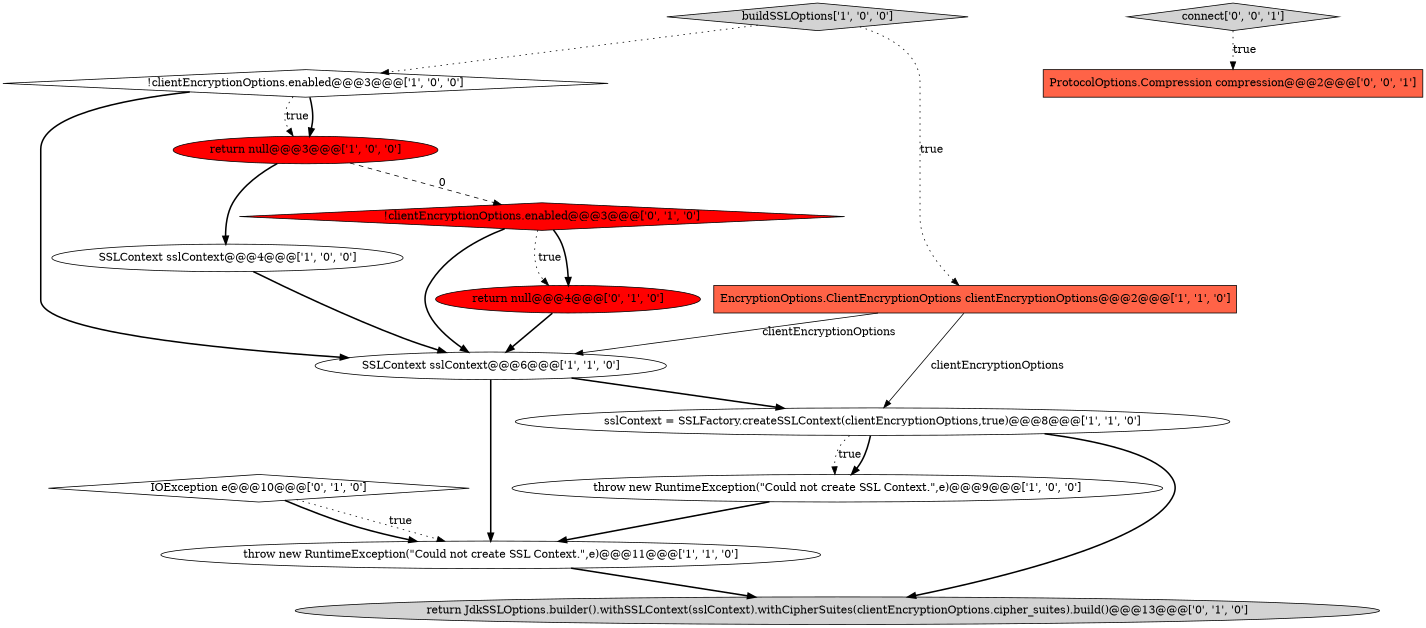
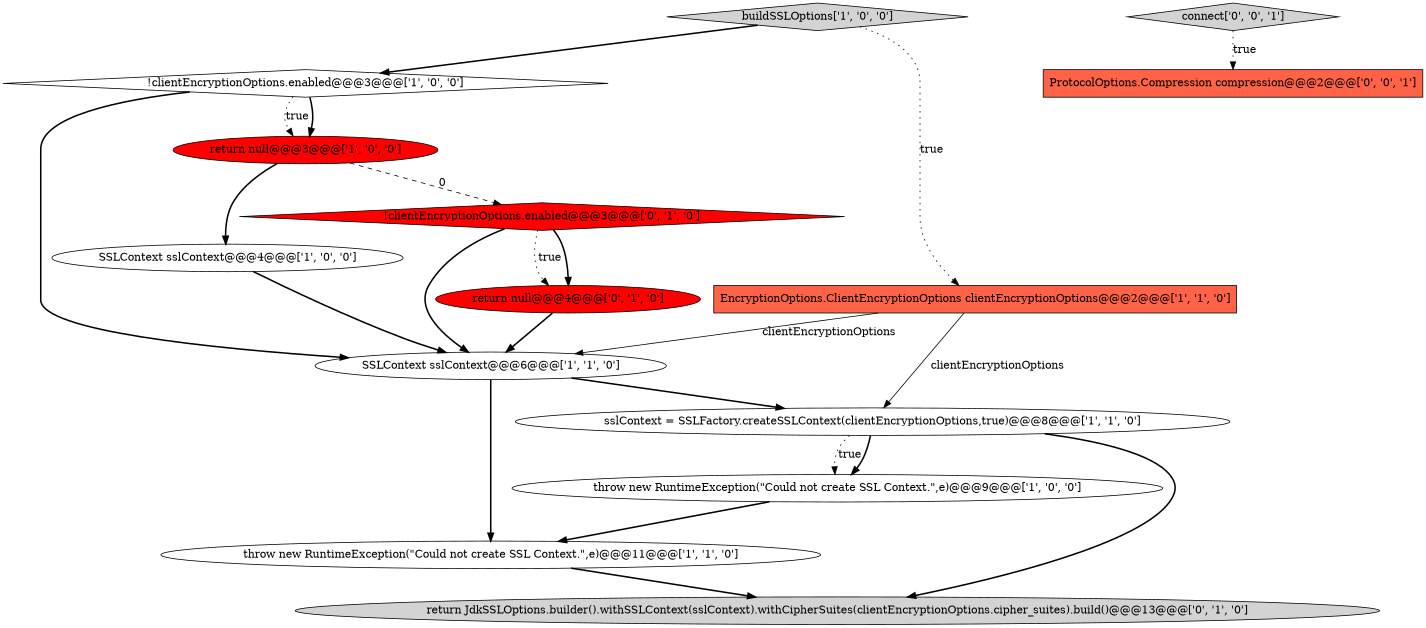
edge "buildSSLOptions['1', '0', '0']" -> "!clientEncryptionOptions.enabled@@@3@@@['1', '0', '0']": style dotted -> bold
node "IOException e@@@10@@@['0', '1', '0']": removed
